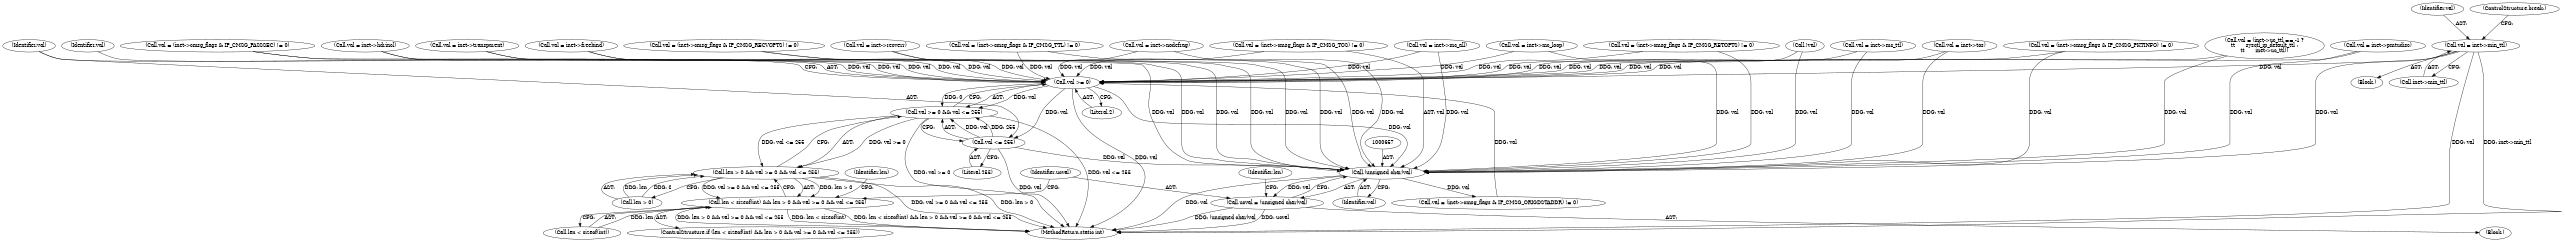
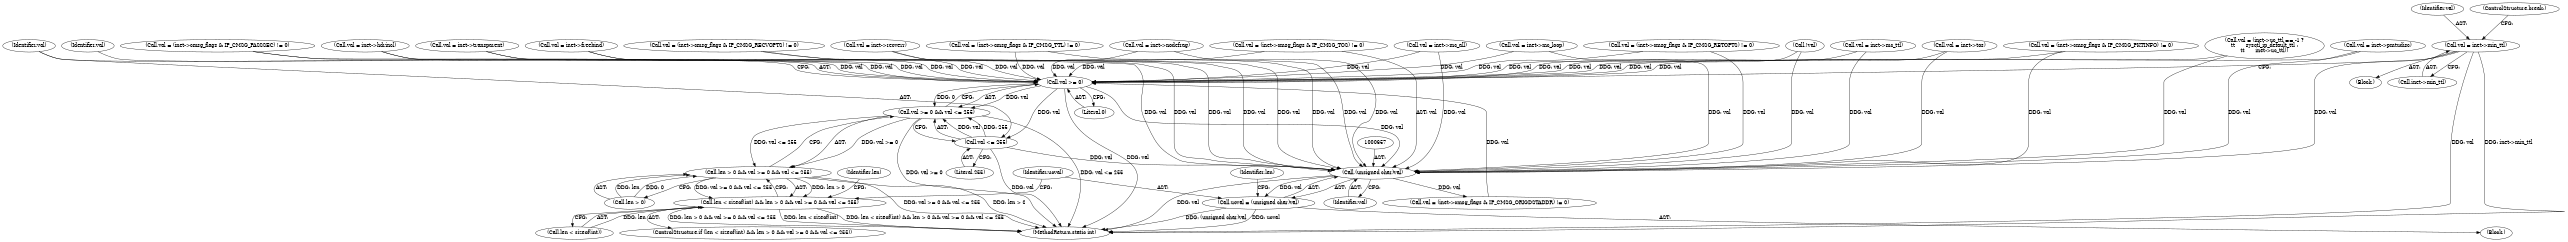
edge "(Call,val = inet->min_ttl)" -> "(Call,val >= 0)": label "DDG: val" -> "CFG: "
node "(Literal,2)": label "(Literal,2)" -> "(Literal,0)"
edge "(Call,ucval = (unsigned char)val)" -> "(Call,(unsigned char)val)": label "CFG: " -> "AST: "
